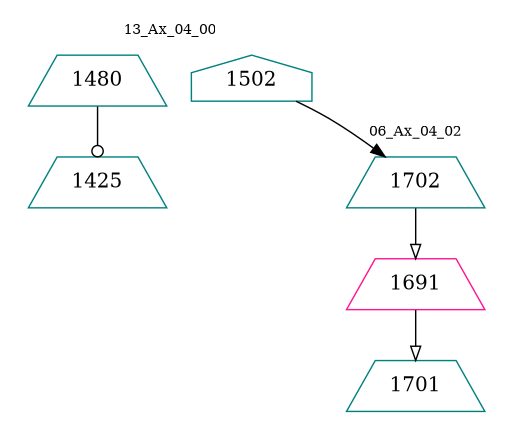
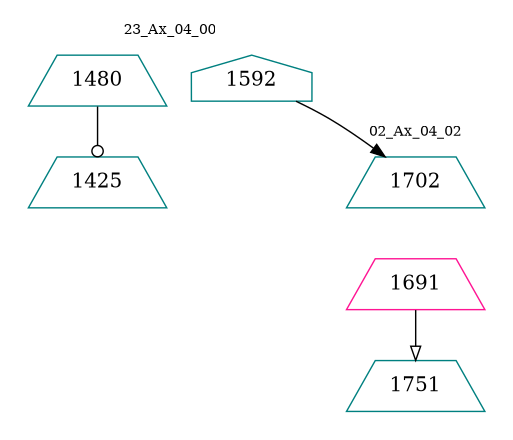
cluster "13_Ax_04_00": label "13_Ax_04_00" -> "23_Ax_04_00"
node "1502": label "1502" -> "1592"
cluster "06_Ax_04_02": label "06_Ax_04_02" -> "02_Ax_04_02"
edge "1702" -> "1691": removed
node "1701": label "1701" -> "1751"
